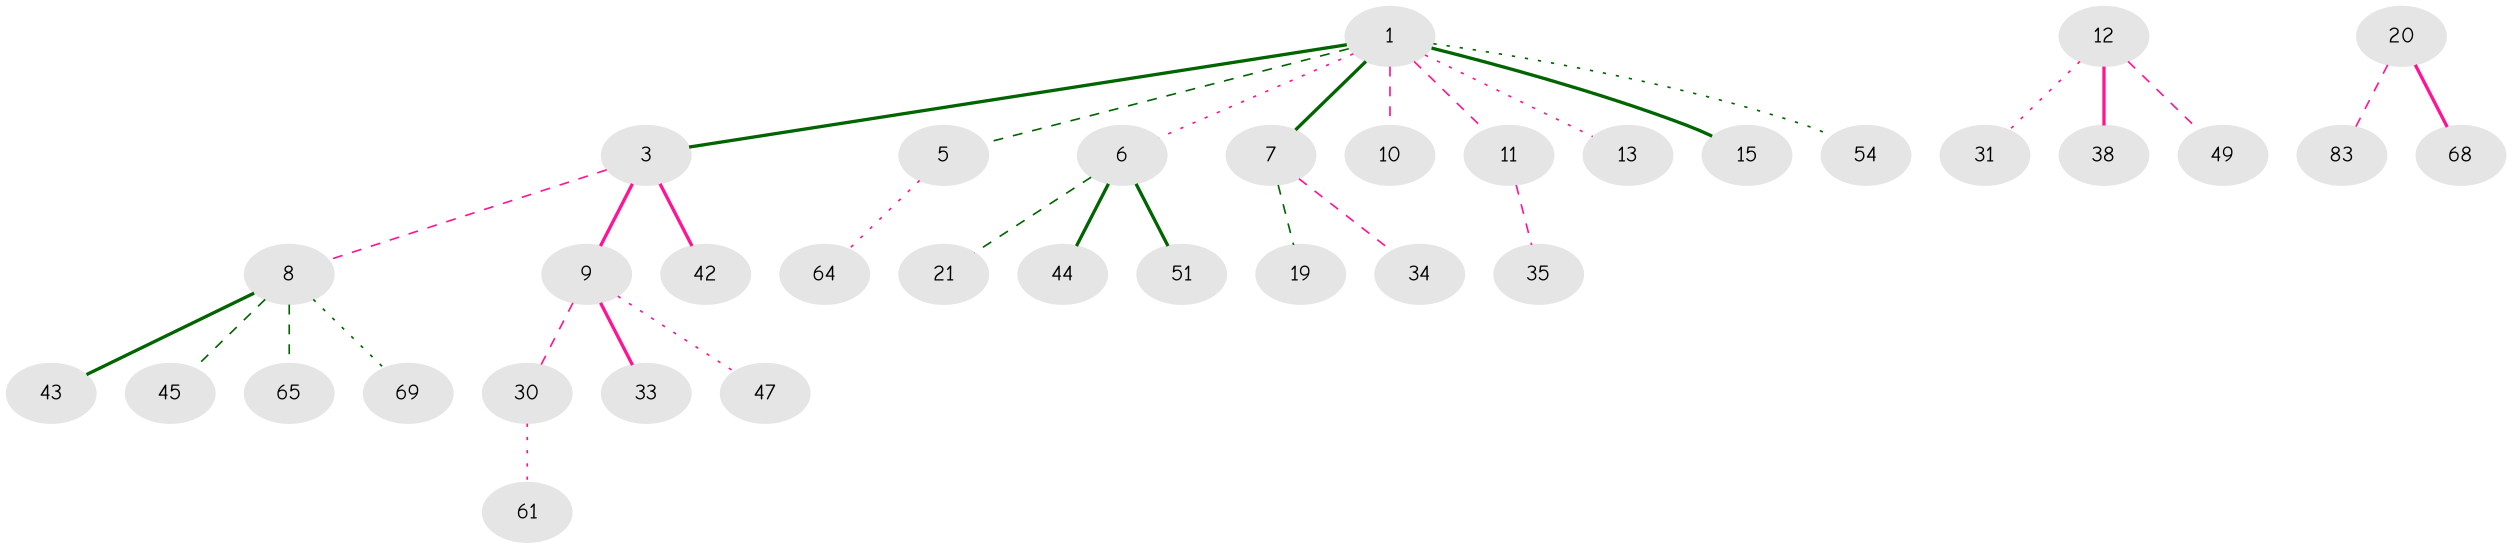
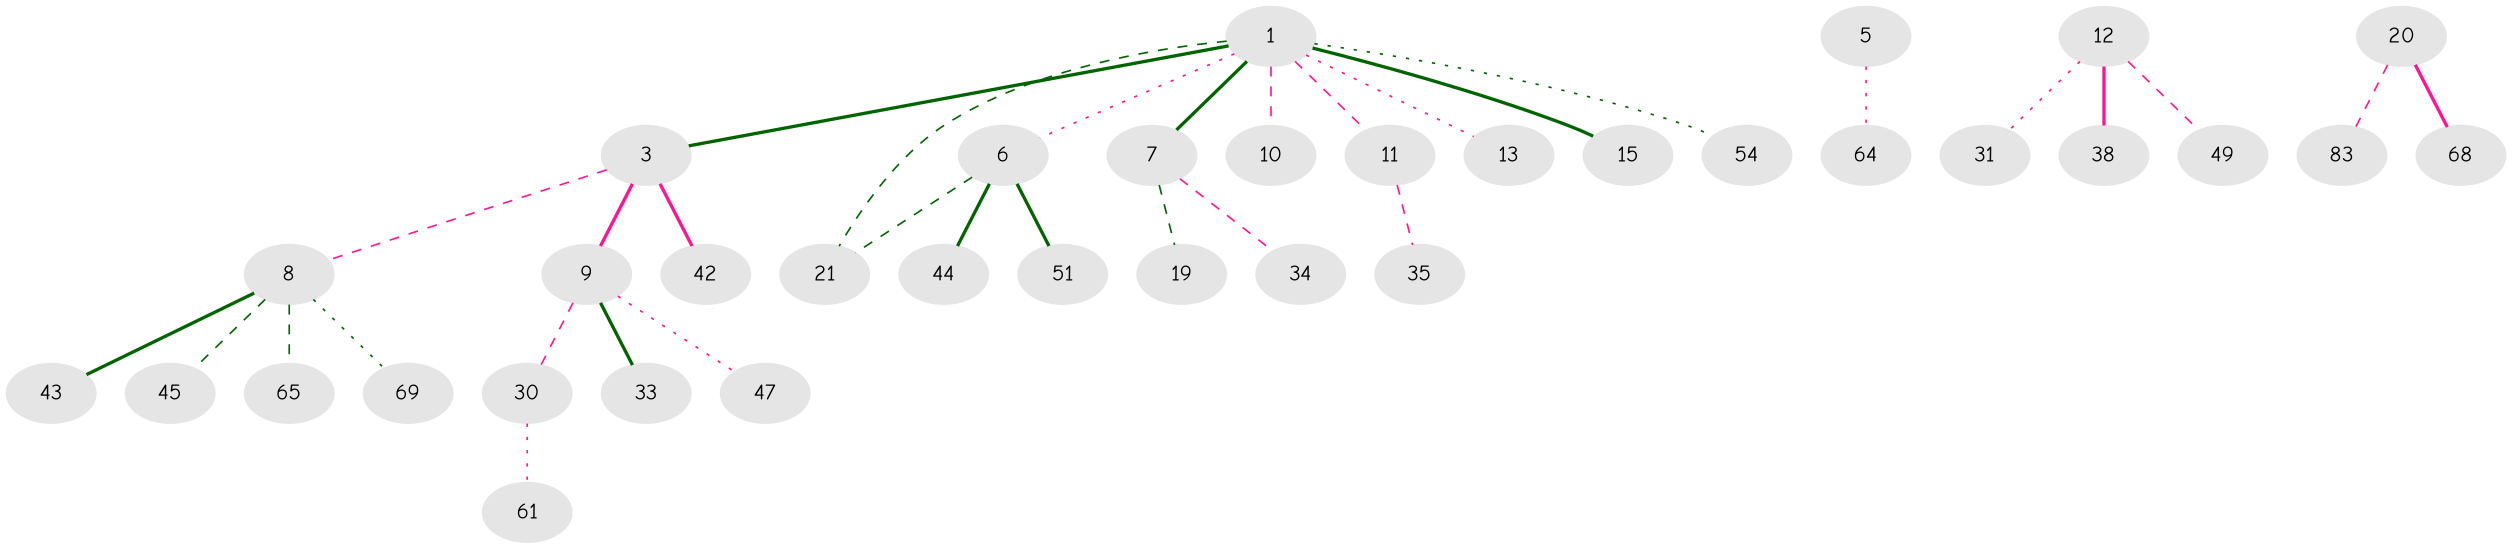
edge "1" -- "5": now "1" -- "21"
edge "9" -- "33": color deeppink -> darkgreen
